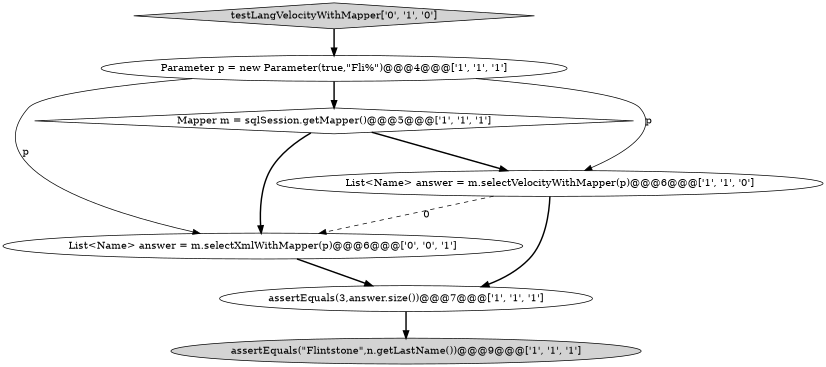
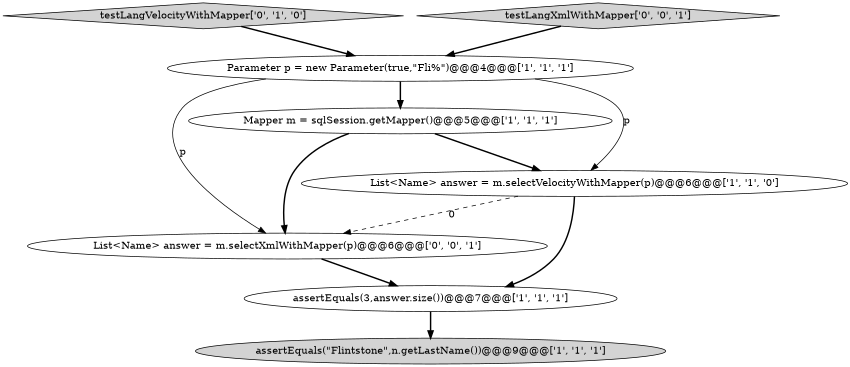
node "testLangXmlWithMapper['0', '0', '1']": added
node "Mapper m = sqlSession.getMapper()@@@5@@@['1', '1', '1']": shape diamond -> ellipse
